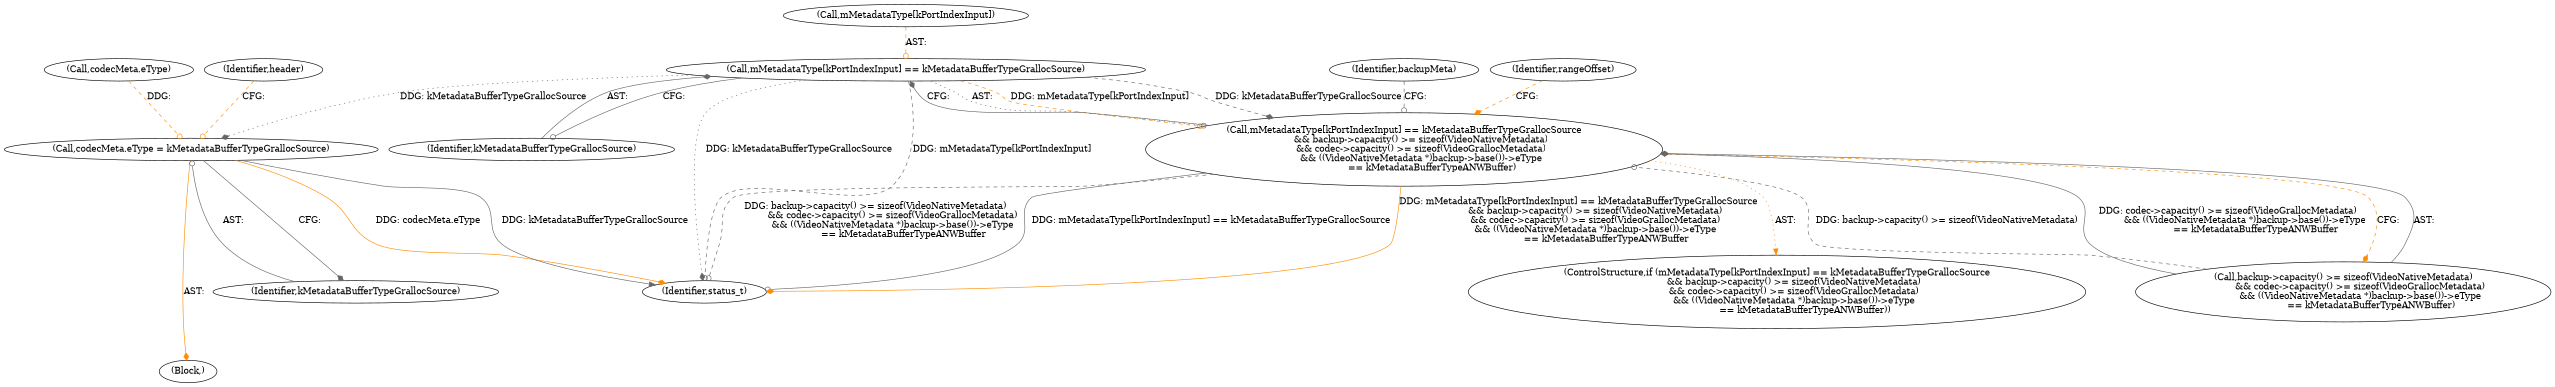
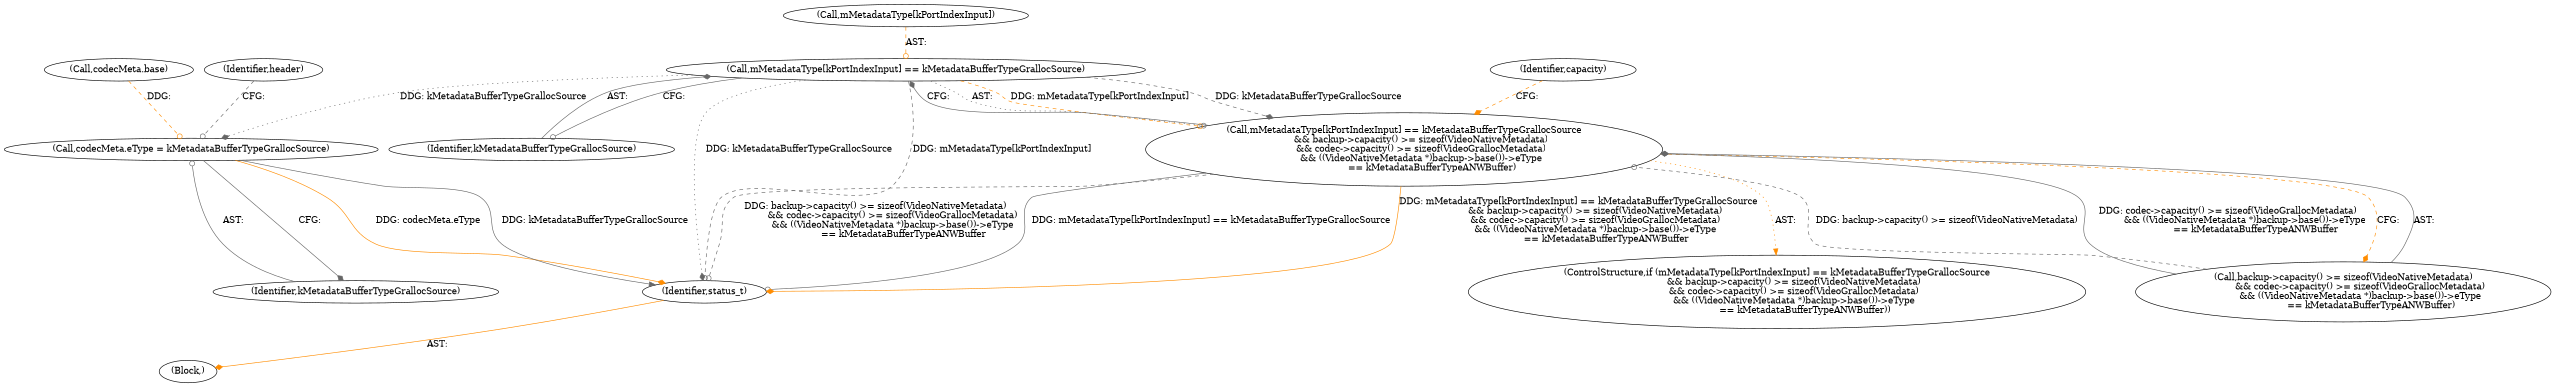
node "(Call,codecMeta.eType)": label "(Call,codecMeta.eType)" -> "(Call,codecMeta.base)"
node "(Identifier,backupMeta)": removed
node "(Identifier,rangeOffset)": label "(Identifier,rangeOffset)" -> "(Identifier,capacity)"
edge "(Identifier,header)" -> "(Call,codecMeta.eType = kMetadataBufferTypeGrallocSource)": color darkorange -> gray40
edge "(Call,codecMeta.eType = kMetadataBufferTypeGrallocSource)" -> "(Block,)": now "(Identifier,status_t)" -> "(Block,)"
